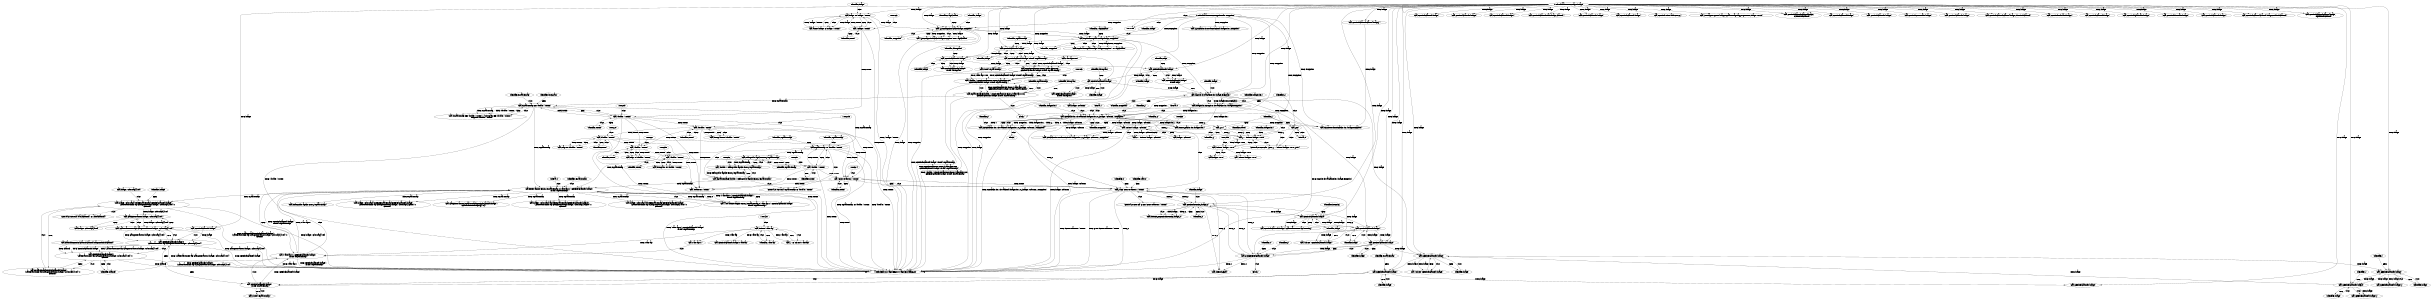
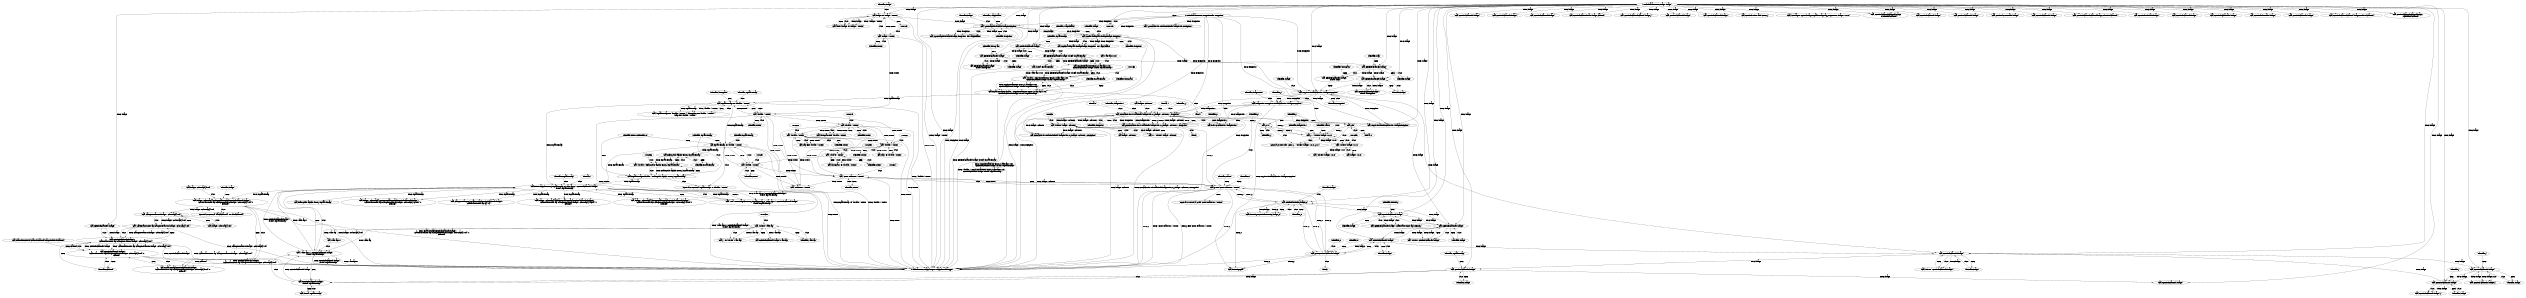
edge "(MethodParameterIn,Image *image)" -> "(MethodReturn,MagickExport MagickBooleanType)": added, label "DDG: image"
edge "(Call,image != (Image *) NULL)" -> "(Call,(Image *) NULL)": now "(Call,image != (Image *) NULL)" -> "1000123"
edge "(Call,GetPixelChannelChannel(image,j))" -> "(Call,AcquireAuthenticCacheView(image,exception))": now "(MethodParameterIn,Image *image)" -> "(Call,AcquireAuthenticCacheView(image,exception))"
node "1000209": removed
node "(Identifier,ResourceLimitError)": added
edge "(Call,p == (const Quantum *) NULL)" -> "(ControlStructure,if (p == (const Quantum *) NULL))": label "AST: " -> "CFG: "
